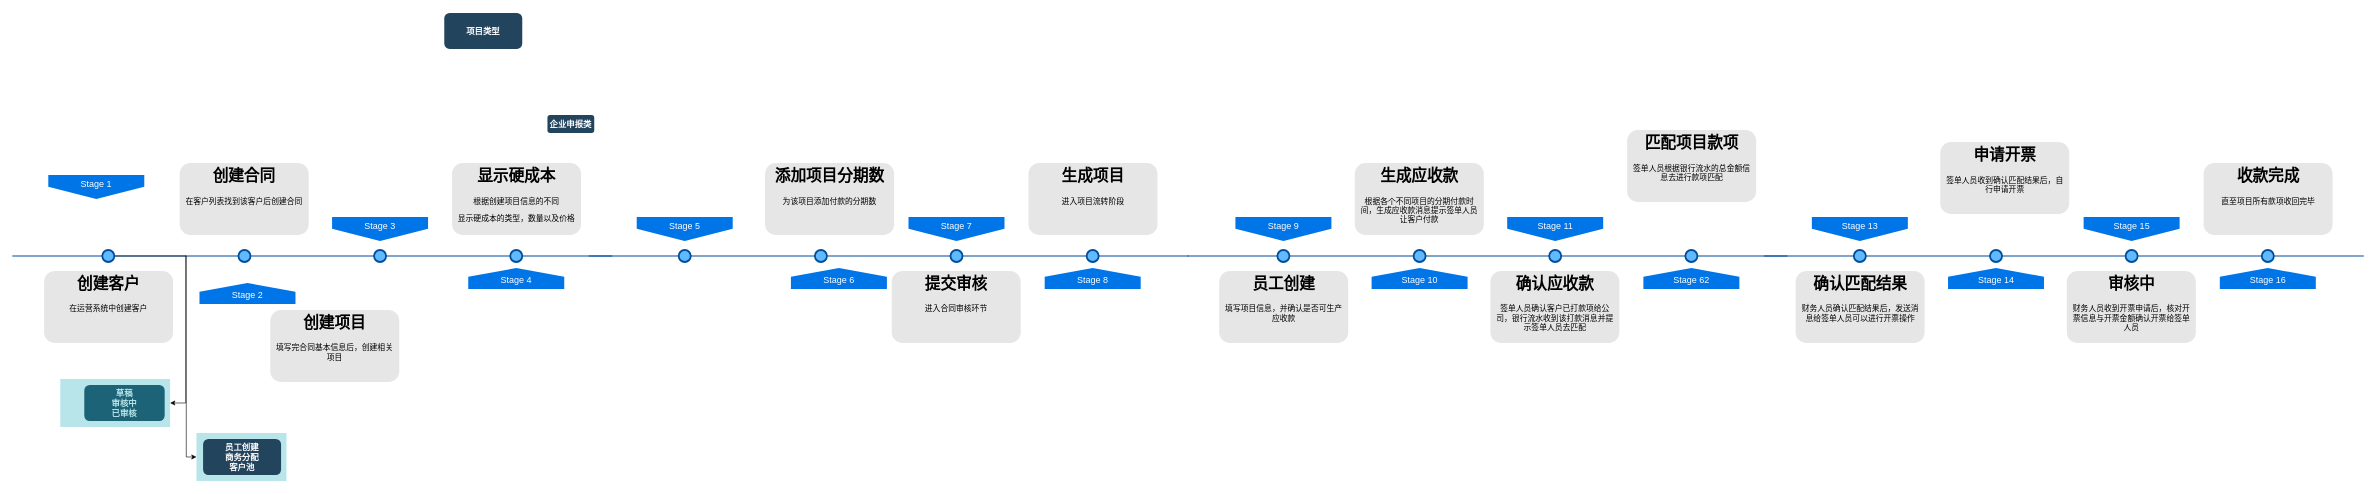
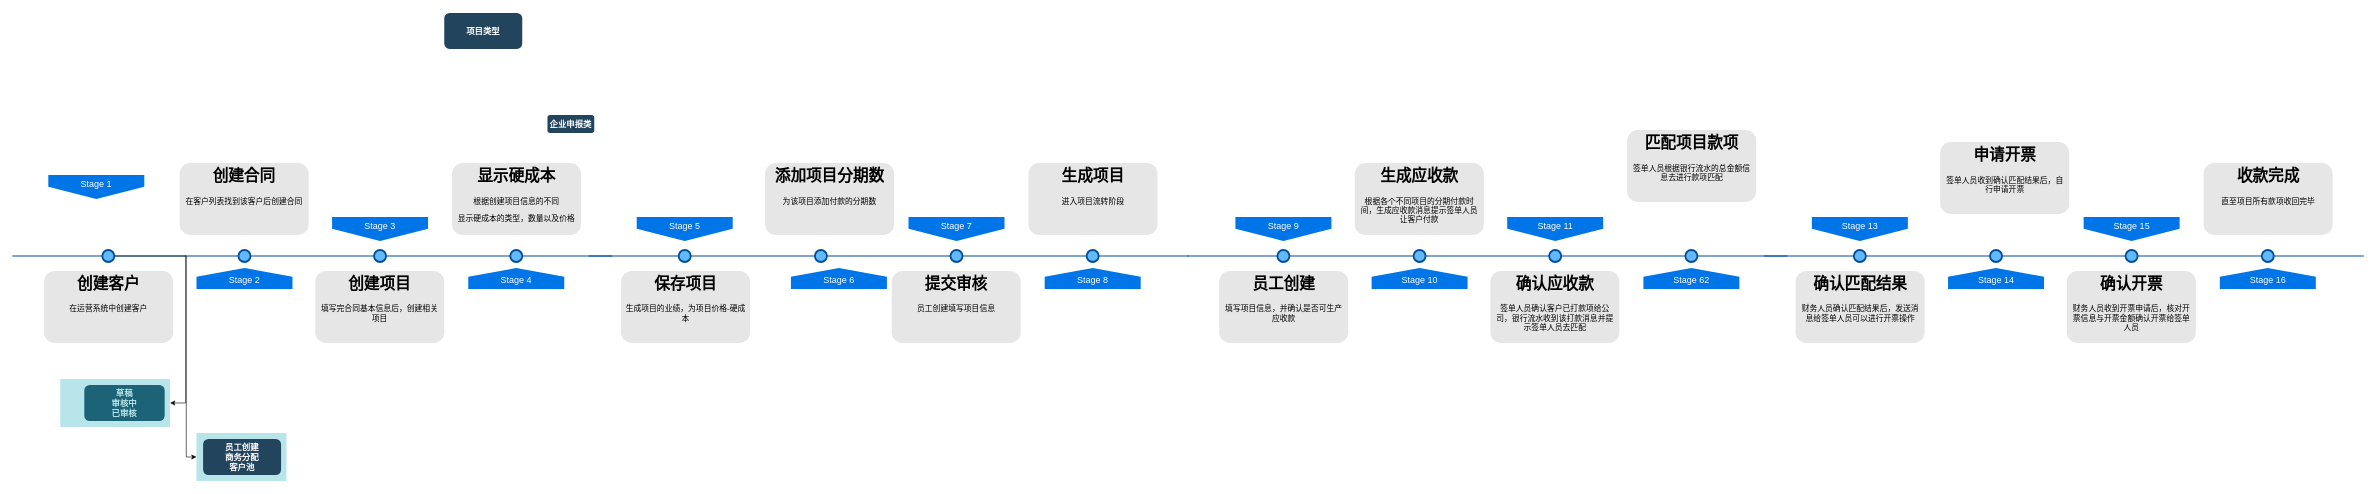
node "提交审核进入合同审核环节": label "提交审核进入合同审核环节" -> "提交审核员工创建填写项目信息"
node "审核中财务人员收到开票申请后，核对开票信息与开票金额确认开票给签单人员": label "审核中财务人员收到开票申请后，核对开票信息与开票金额确认开票给签单人员" -> "确认开票财务人员收到开票申请后，核对开票信息与开票金额确认开票给签单人员"
node "Stage 2": moved (248, 293) -> (245, 278)
node "保存项目生成项目的业绩，为项目价格-硬成本": added
node "创建项目填写完合同基本信息后，创建相关项目": moved (335, 346) -> (380, 307)
